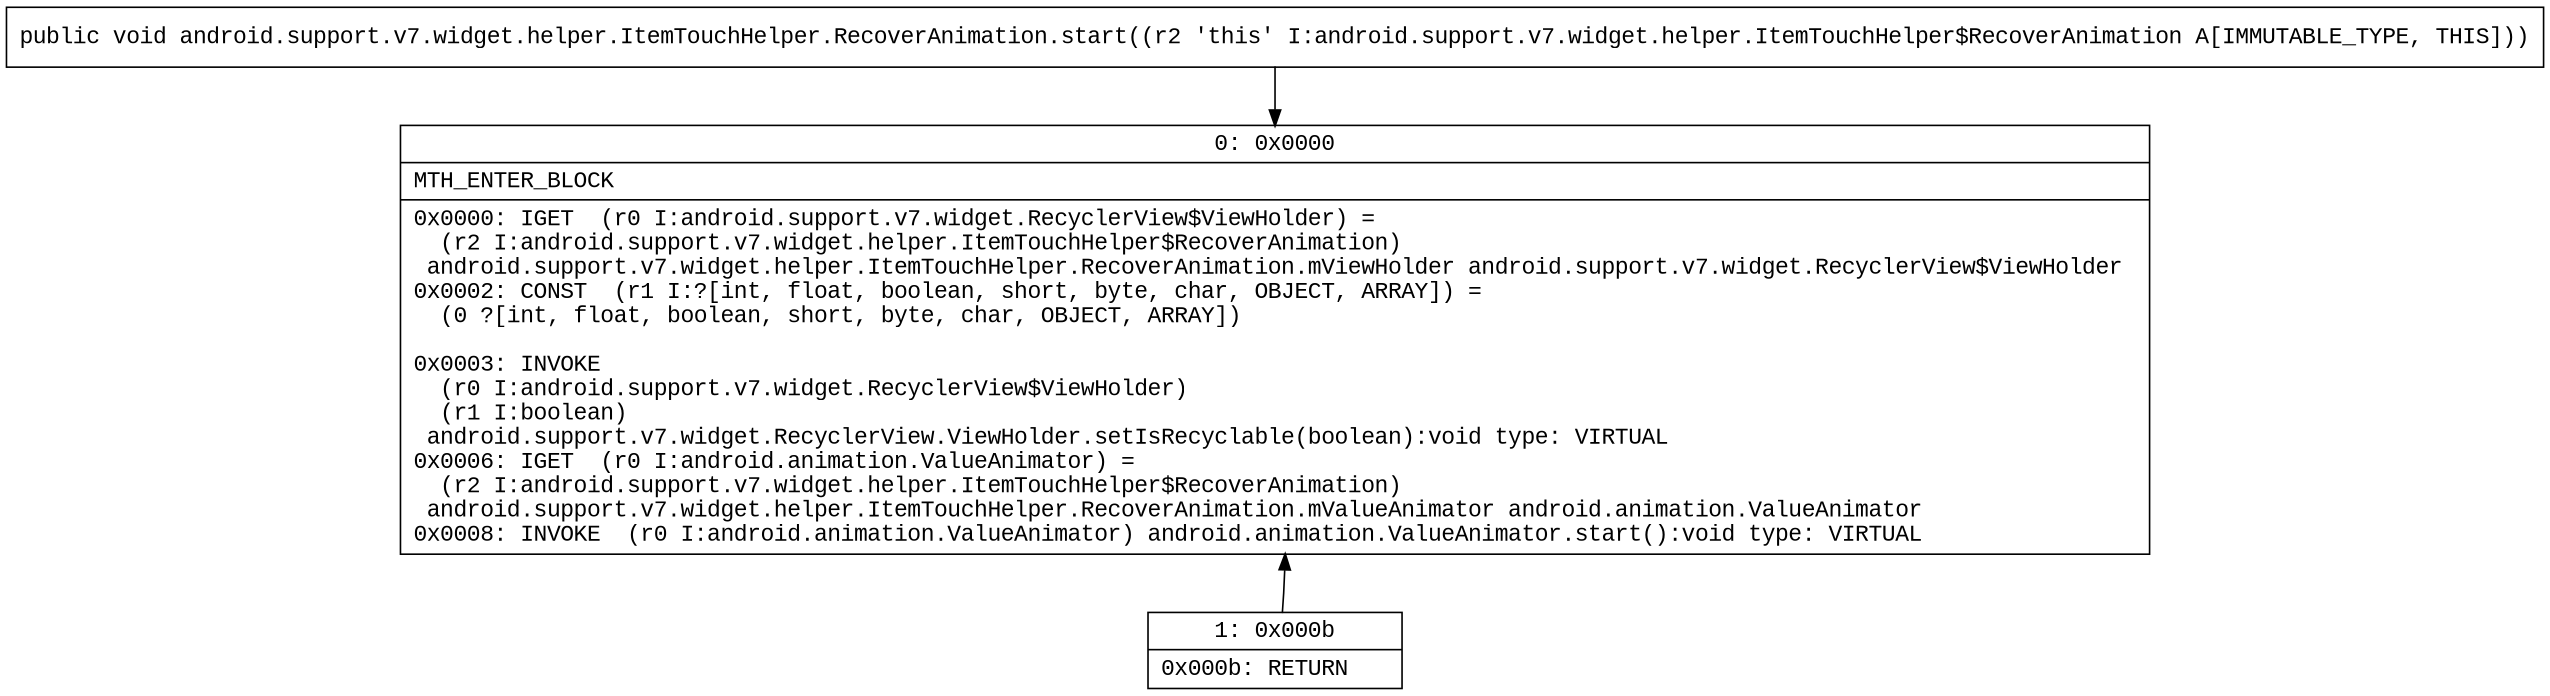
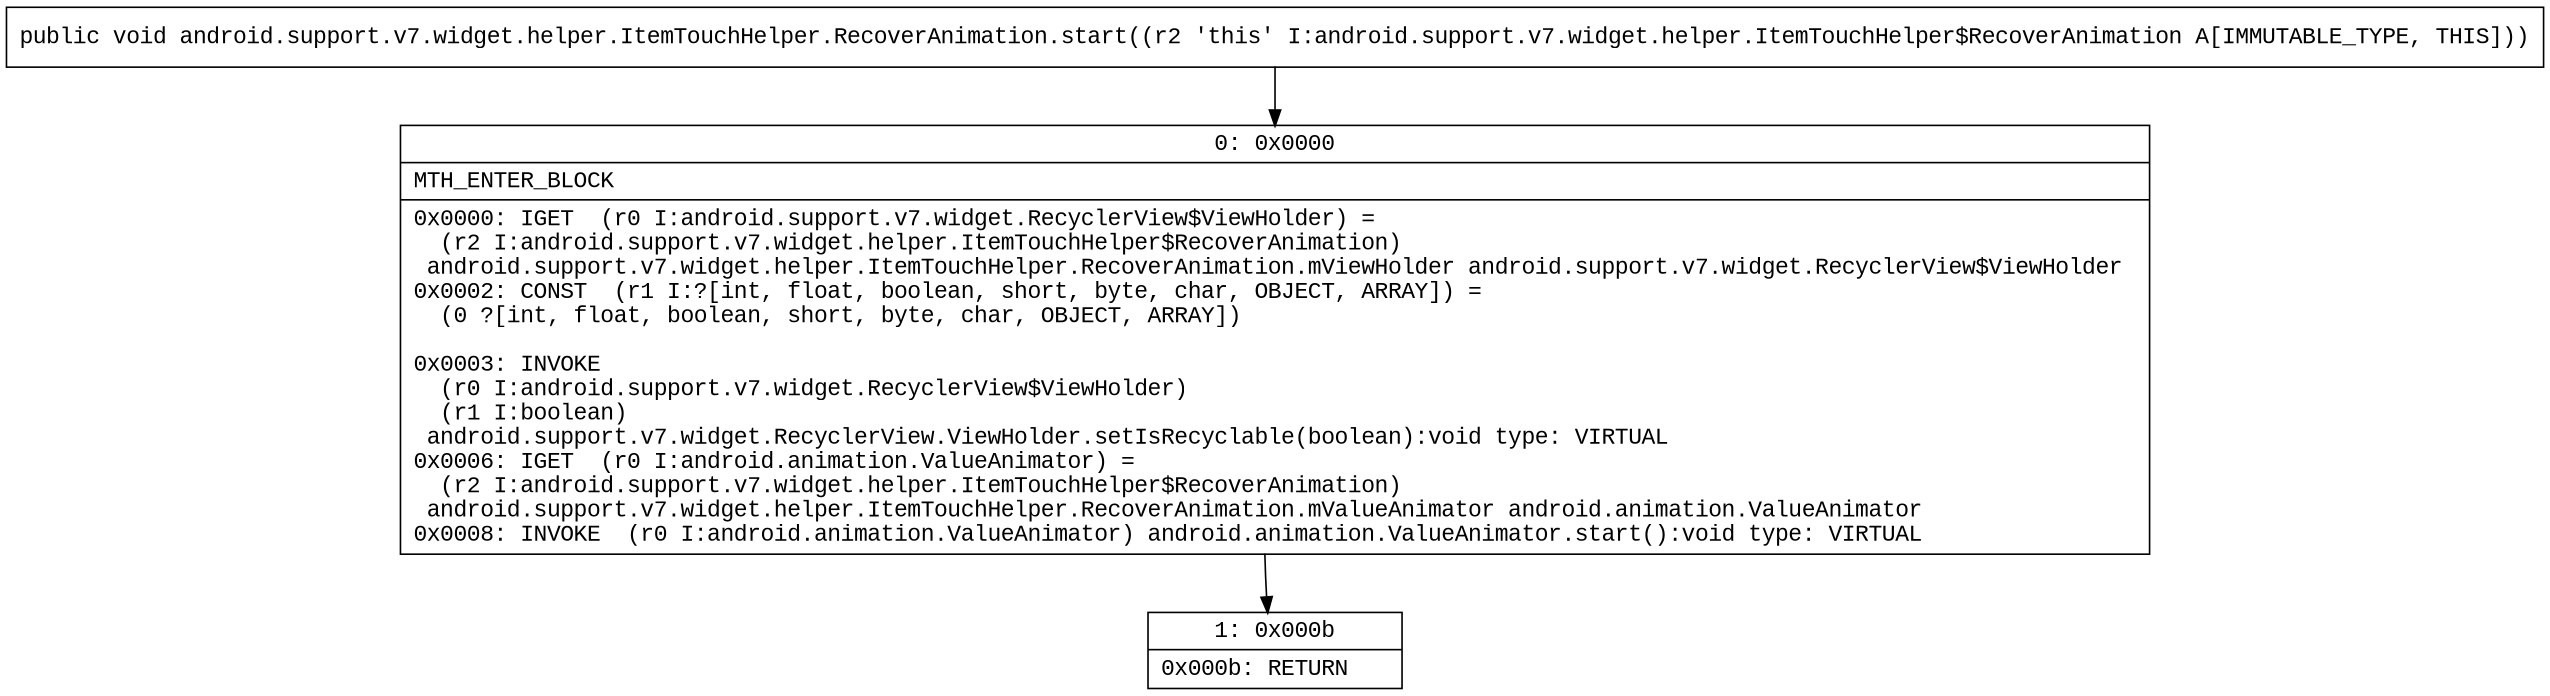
edge "1: 0x000b" -> "0: 0x0000": reversed
